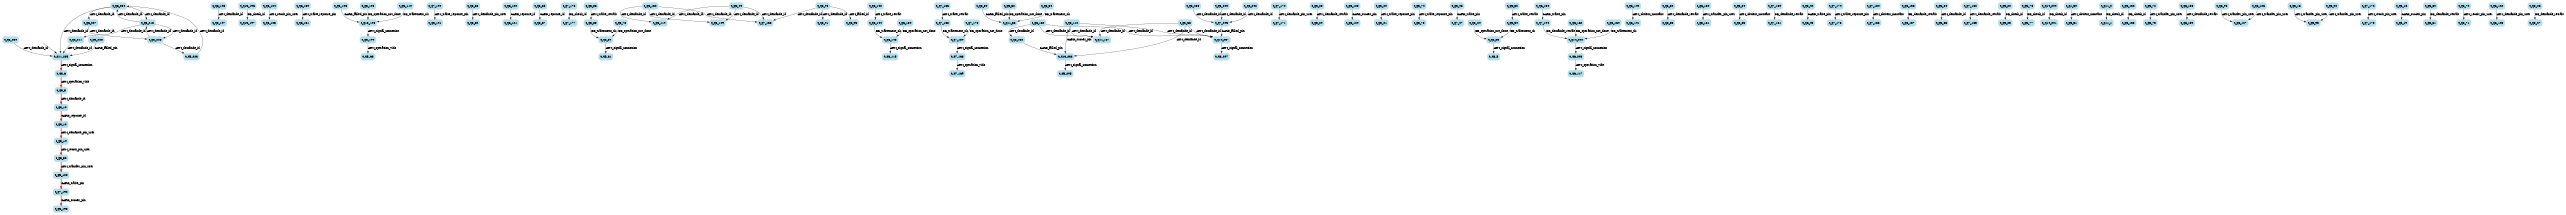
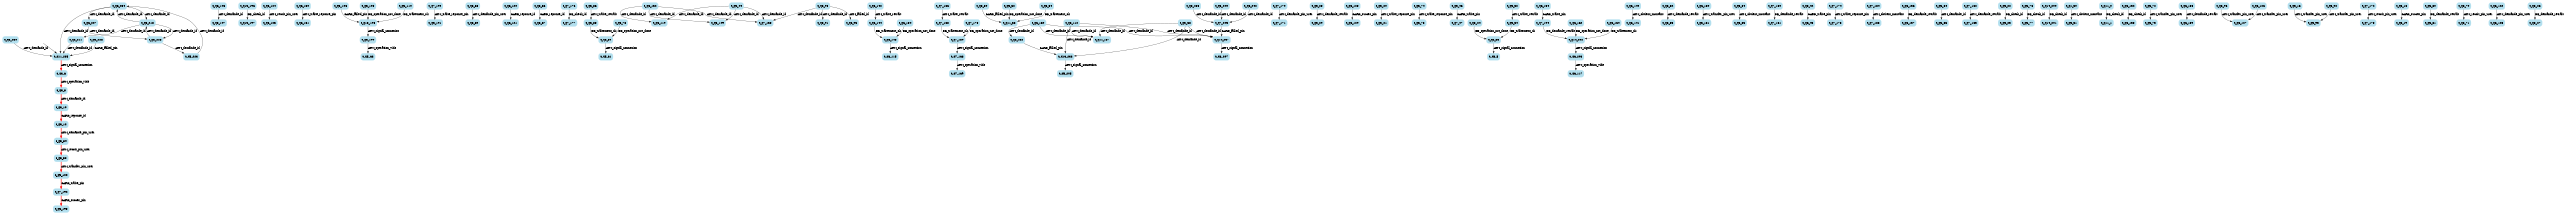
edge "c_q5_112" -> "c_q13_233": label "CARD_succes_pin" -> "ATM_demande_id"
node "c_q3_14": label "c_q3_14" -> "c_q3_84"
